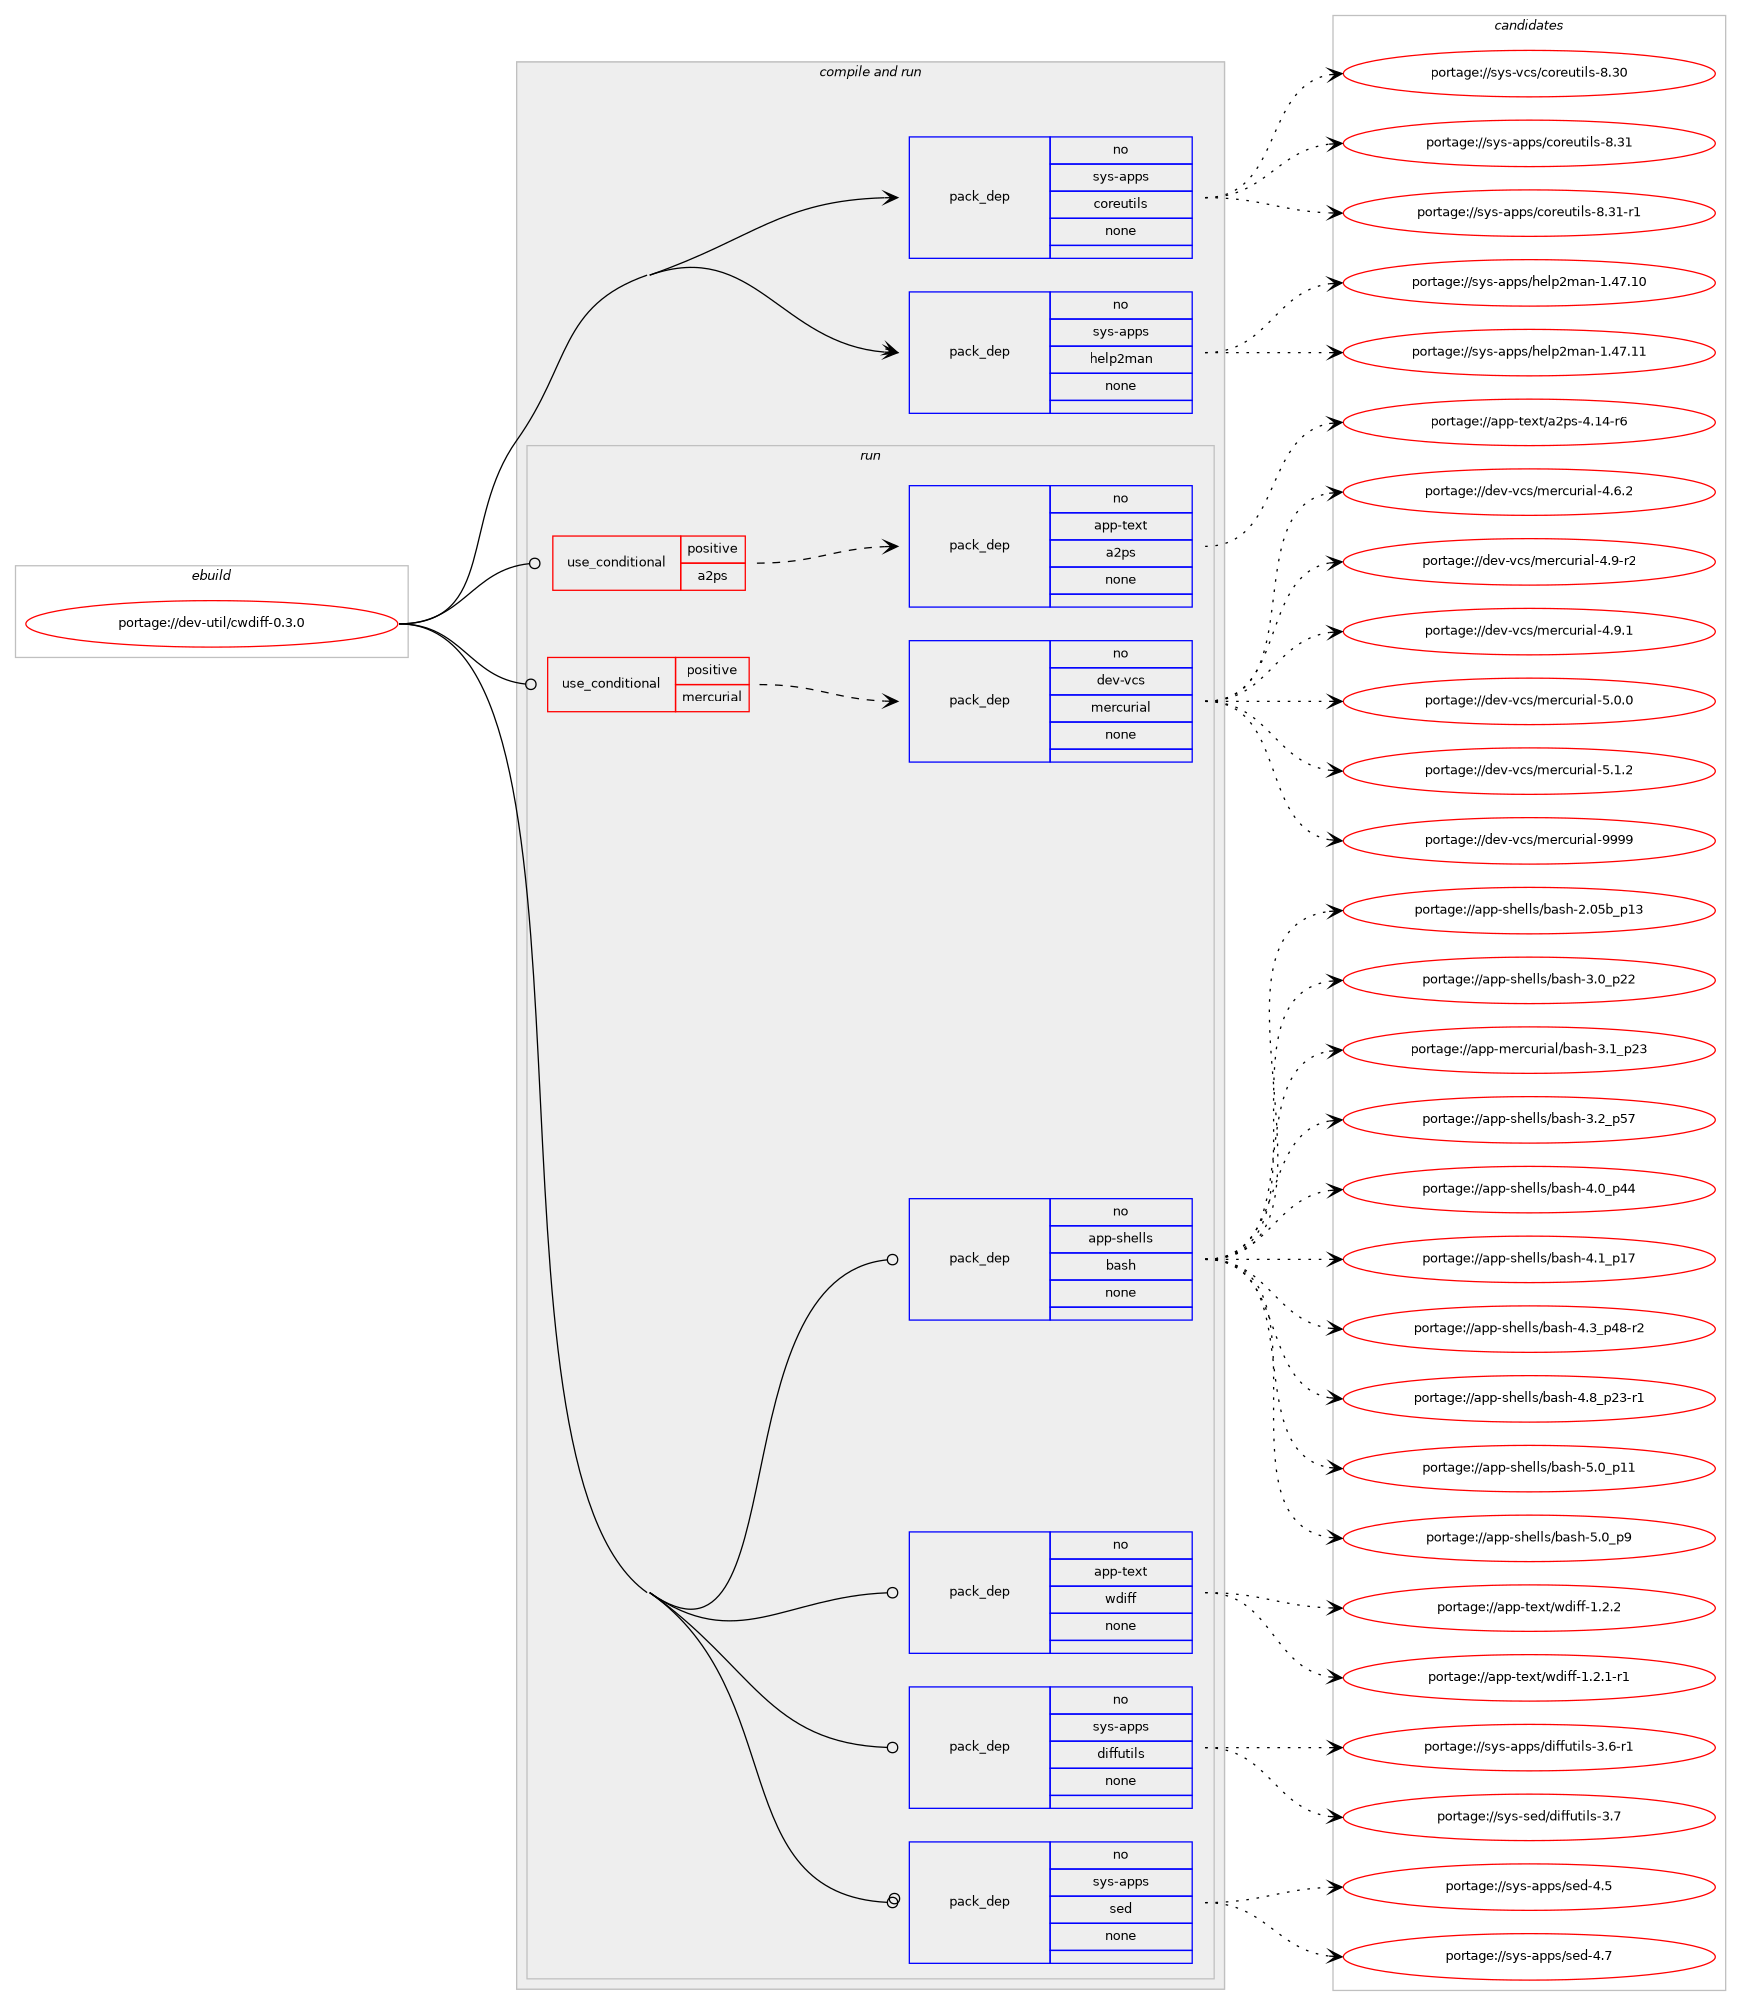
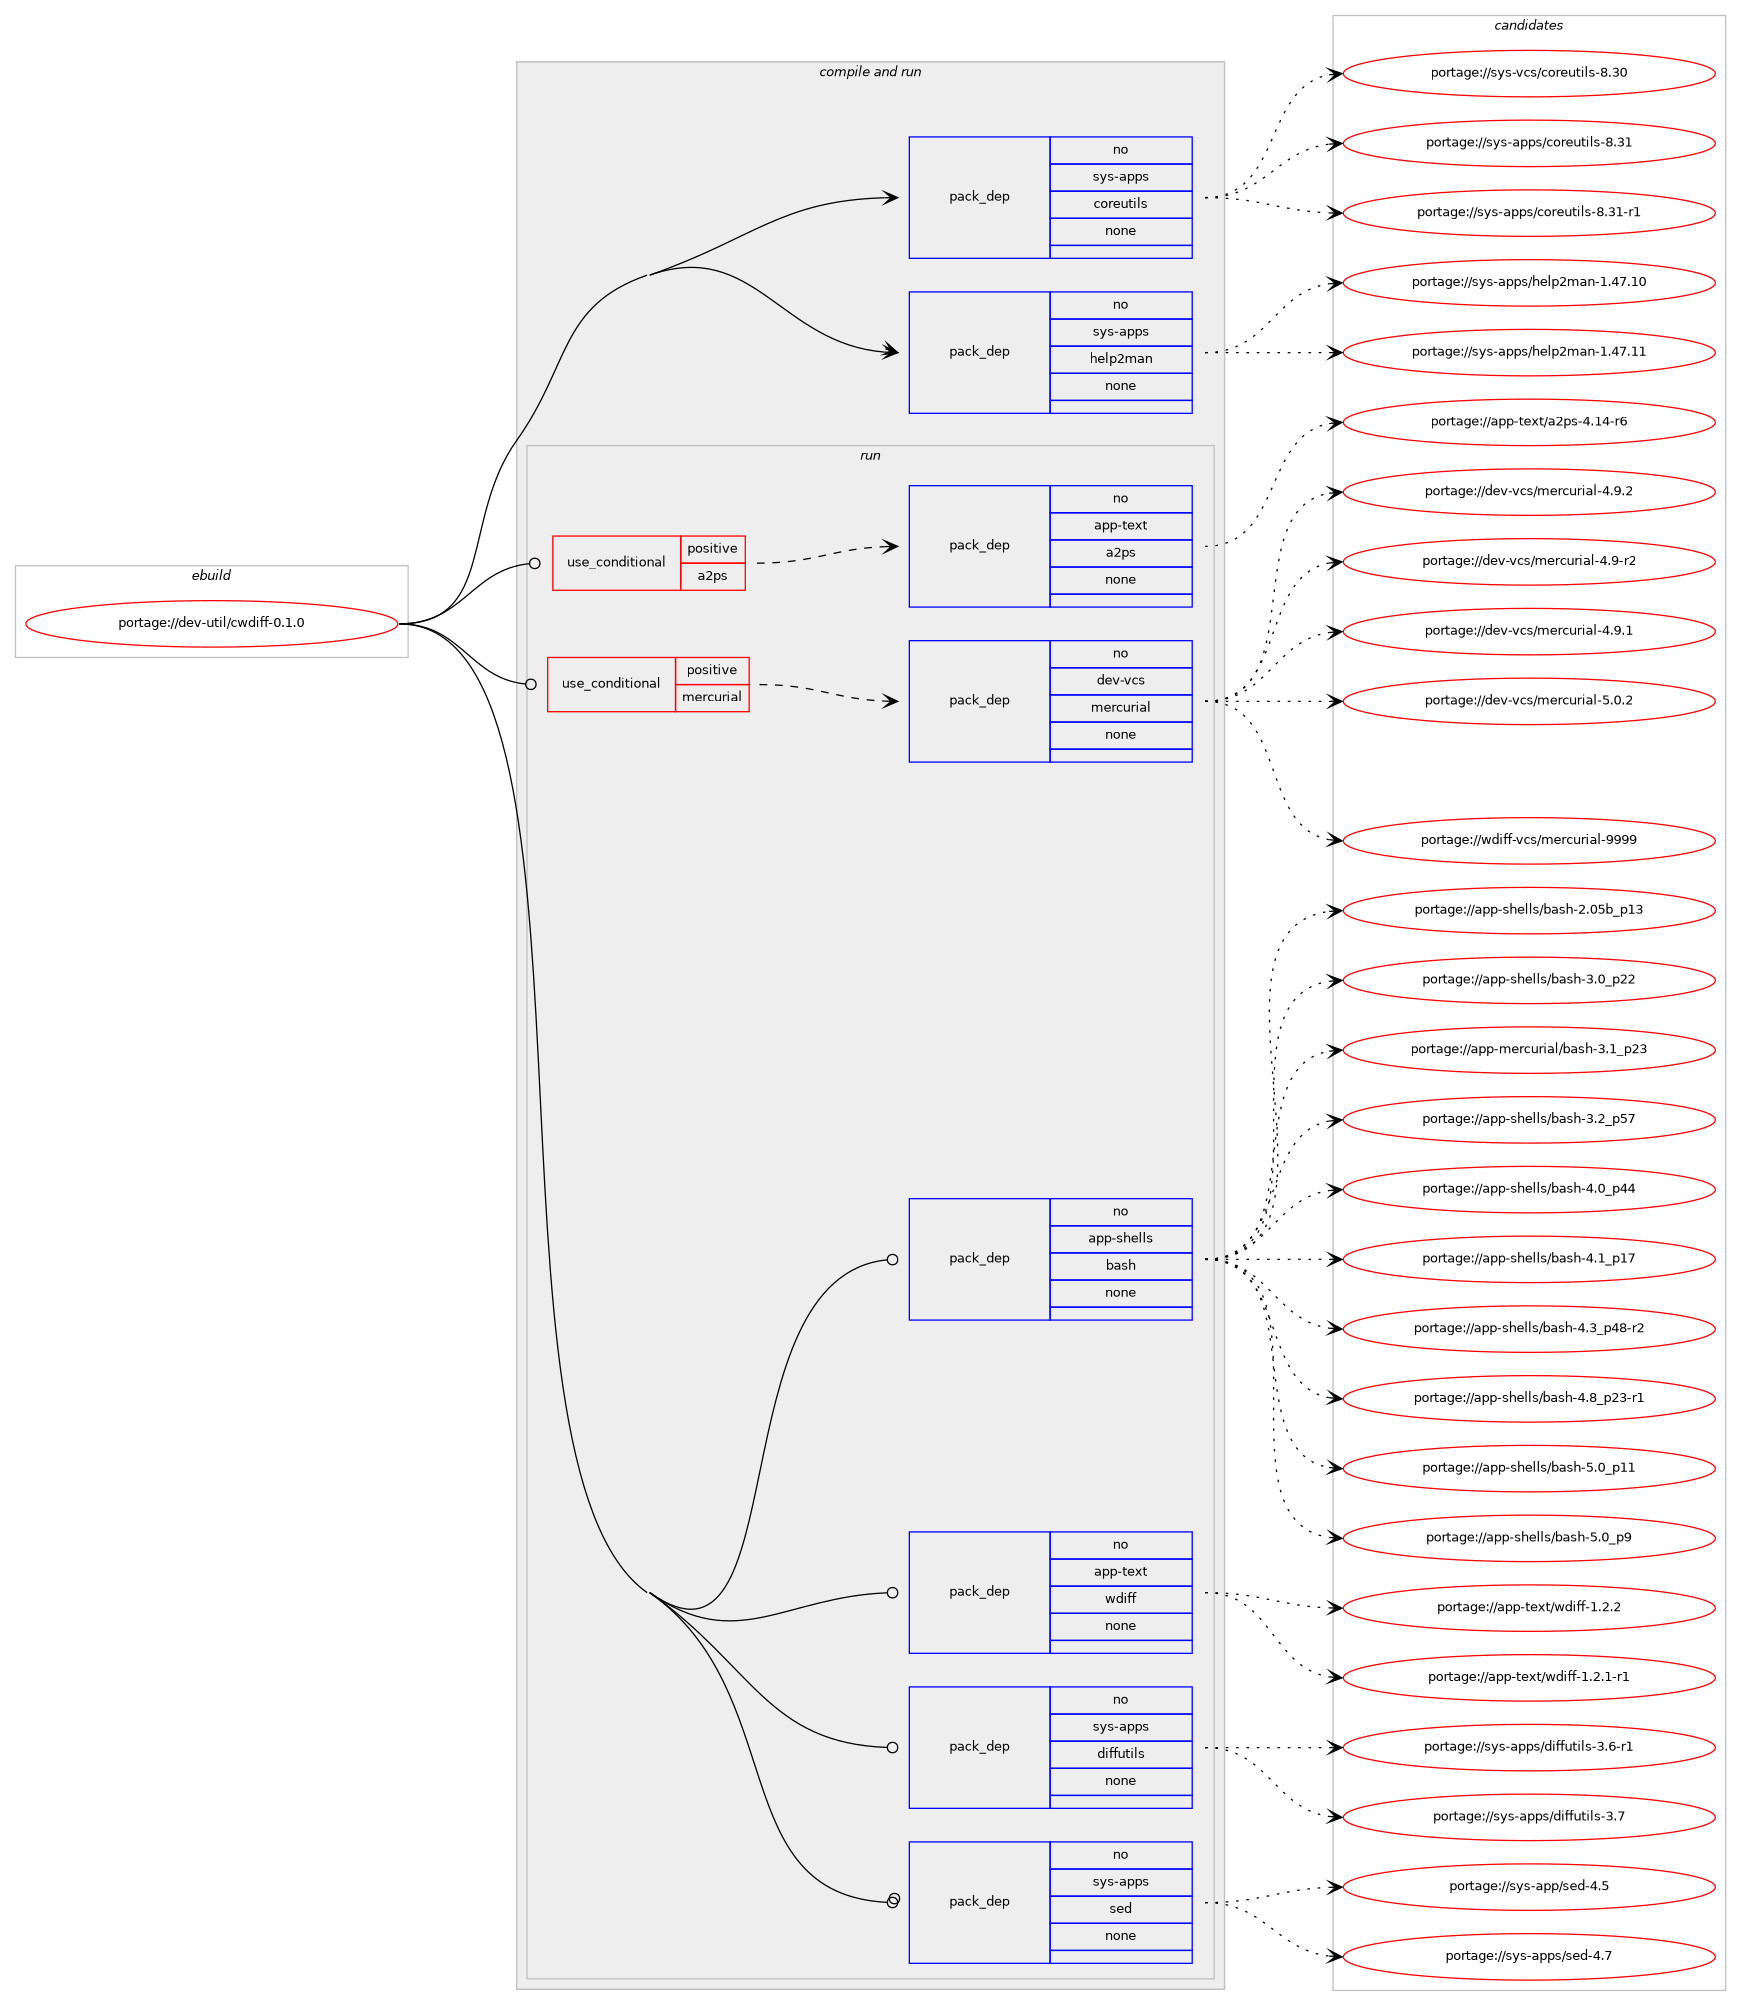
node "portage://dev-vcs/mercurial-4.6.2": label "portage://dev-vcs/mercurial-4.6.2" -> "portage://dev-vcs/mercurial-4.9.2"
node "portage://dev-util/cwdiff-0.3.0": label "portage://dev-util/cwdiff-0.3.0" -> "portage://dev-util/cwdiff-0.1.0"
node "portage://dev-vcs/mercurial-5.0.0": label "portage://dev-vcs/mercurial-5.0.0" -> "portage://dev-vcs/mercurial-5.0.2"
node "portage://dev-vcs/mercurial-5.1.2": removed
node "portage://dev-vcs/mercurial-9999": label "portage://dev-vcs/mercurial-9999" -> "portage://wdiff-vcs/mercurial-9999"
node "portage://sys-sed/diffutils-3.7": label "portage://sys-sed/diffutils-3.7" -> "portage://sys-apps/diffutils-3.7"
node "portage://sys-apps/sed-4.5": label "portage://sys-apps/sed-4.5" -> "portage://sys-app/sed-4.5"
